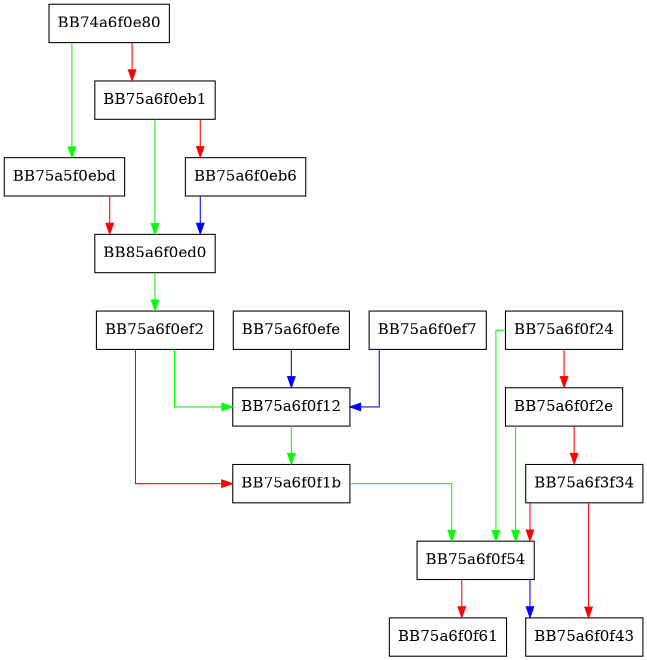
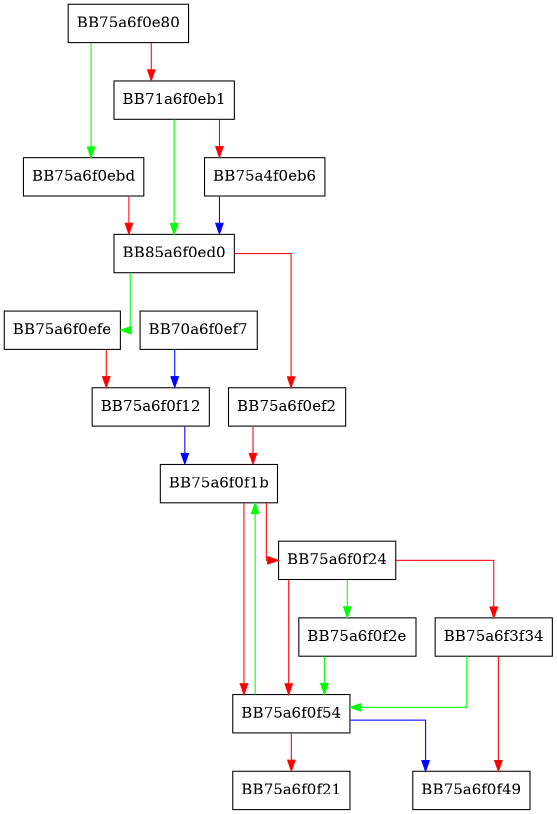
node "BB74a6f0e80": label "BB74a6f0e80" -> "BB75a6f0e80"
node "BB75a6f0eb1": label "BB75a6f0eb1" -> "BB71a6f0eb1"
node "BB75a5f0ebd": label "BB75a5f0ebd" -> "BB75a6f0ebd"
node "BB75a6f0eb6": label "BB75a6f0eb6" -> "BB75a4f0eb6"
edge "BB85a6f0ed0" -> "BB75a6f0ef2": color green -> red
edge "BB85a6f0ed0" -> "BB75a6f0efe": added
node "BB75a6f0ef7": label "BB75a6f0ef7" -> "BB70a6f0ef7"
edge "BB75a6f0efe" -> "BB75a6f0f12": color blue -> red
edge "BB75a6f0f24" -> "BB75a6f0f2e": color red -> green
edge "BB75a6f0ef2" -> "BB75a6f0f12": removed
edge "BB75a6f0f24" -> "BB75a6f0f54": color green -> red
edge "BB75a6f0f12" -> "BB75a6f0f1b": color green -> blue
edge "BB75a6f0f2e" -> "BB75a6f3f34": now "BB75a6f0f24" -> "BB75a6f3f34"
edge "BB75a6f0f1b" -> "BB75a6f0f54": color green -> red
edge "BB75a6f3f34" -> "BB75a6f0f54": color red -> green
edge "BB75a6f0f1b" -> "BB75a6f0f24": added
edge "BB75a6f0f54" -> "BB75a6f0f1b": added
node "BB75a6f0f61": label "BB75a6f0f61" -> "BB75a6f0f21"
node "BB75a6f0f43": label "BB75a6f0f43" -> "BB75a6f0f49"
